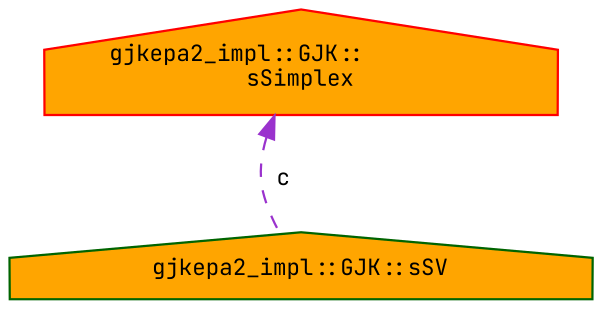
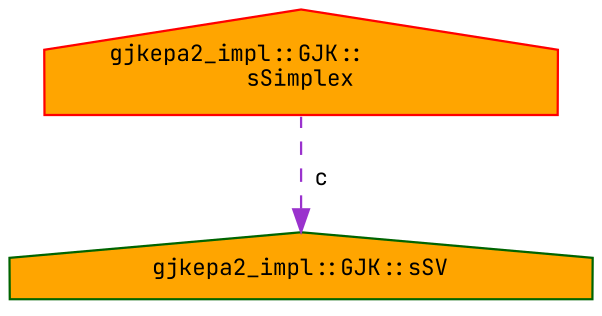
edge "gjkepa2_impl::GJK::sSV" -> "gjkepa2_impl::GJK:: sSimplex": reversed
